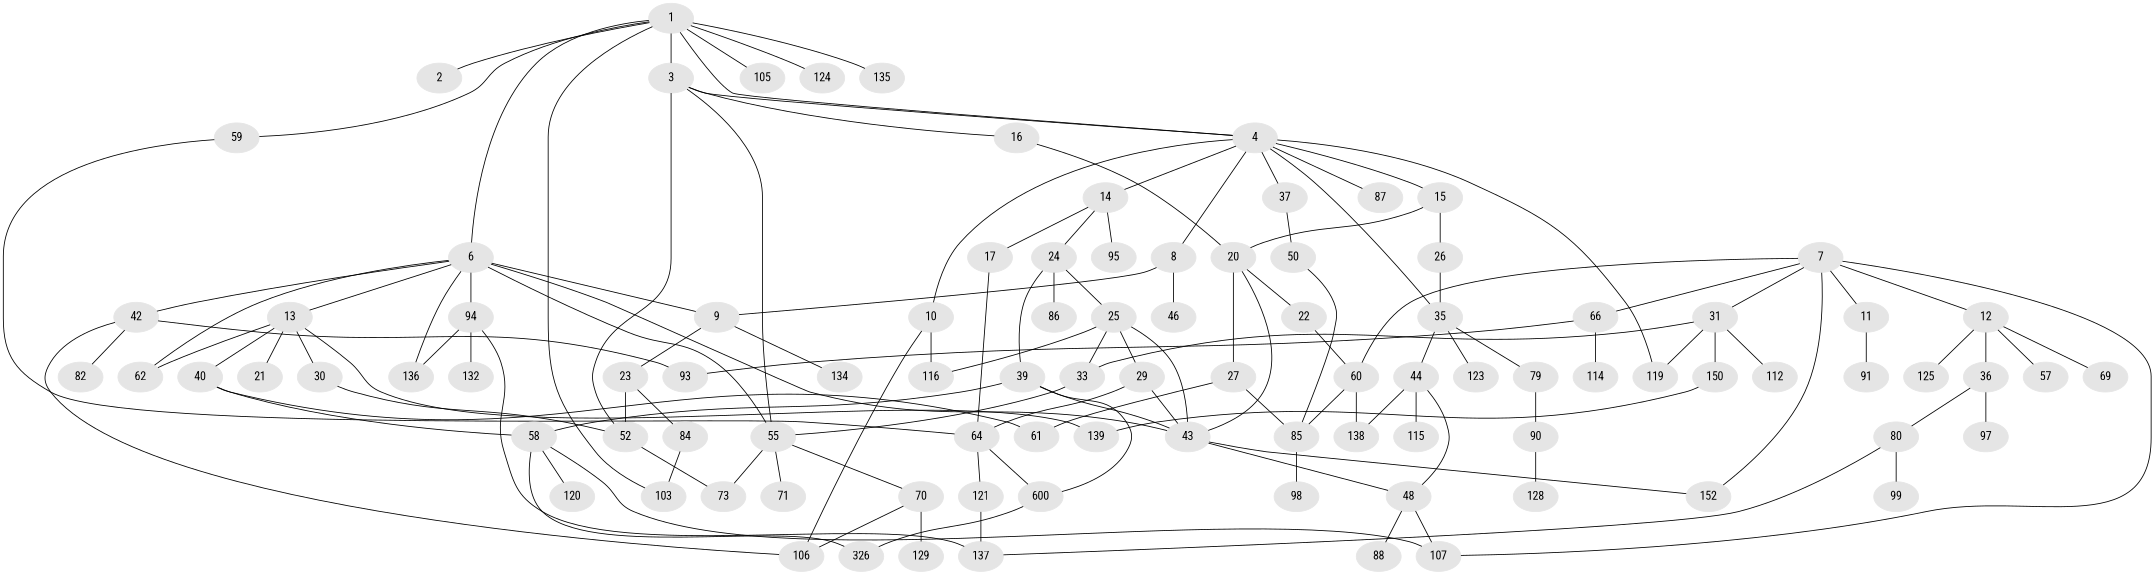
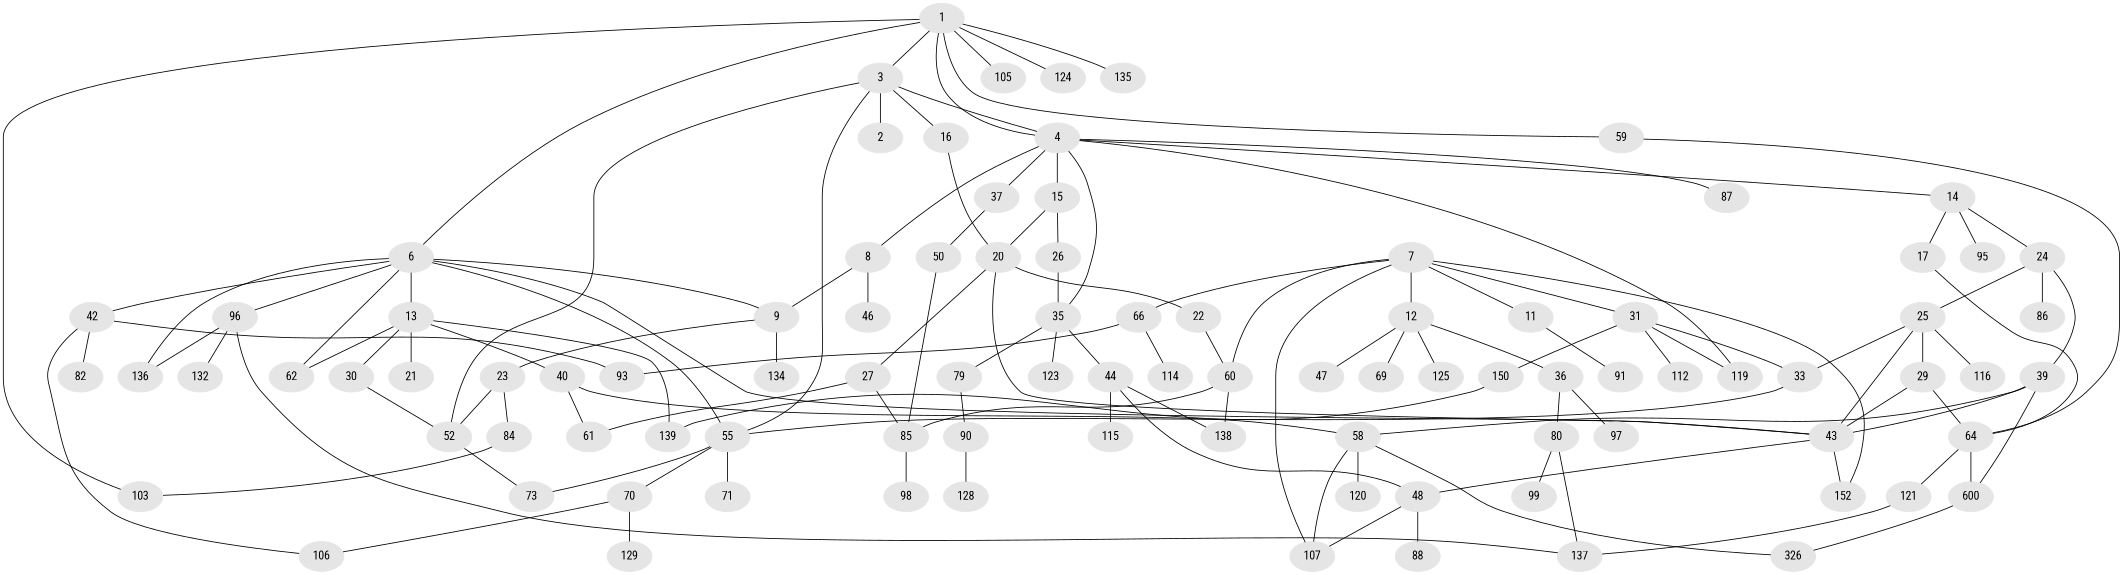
edge "1" -- "2": now "3" -- "2"
node "94": label "94" -> "96"
node "10": removed
node "57": label "57" -> "47"
